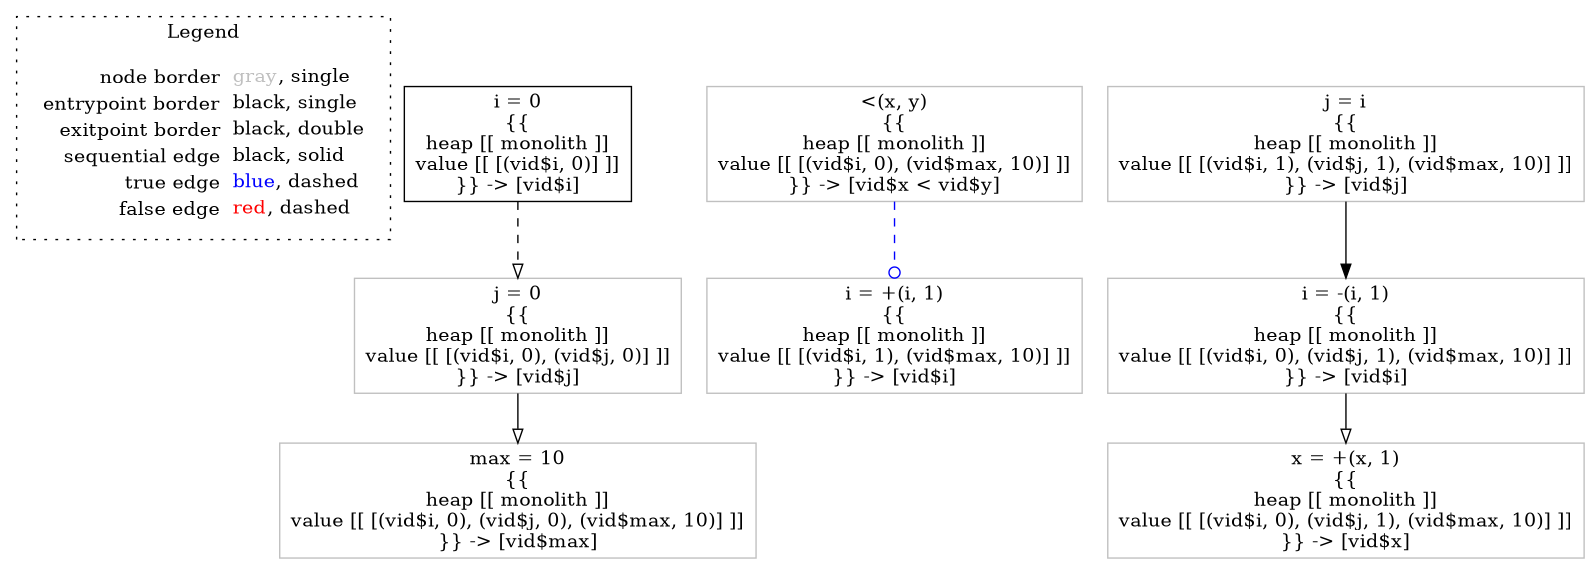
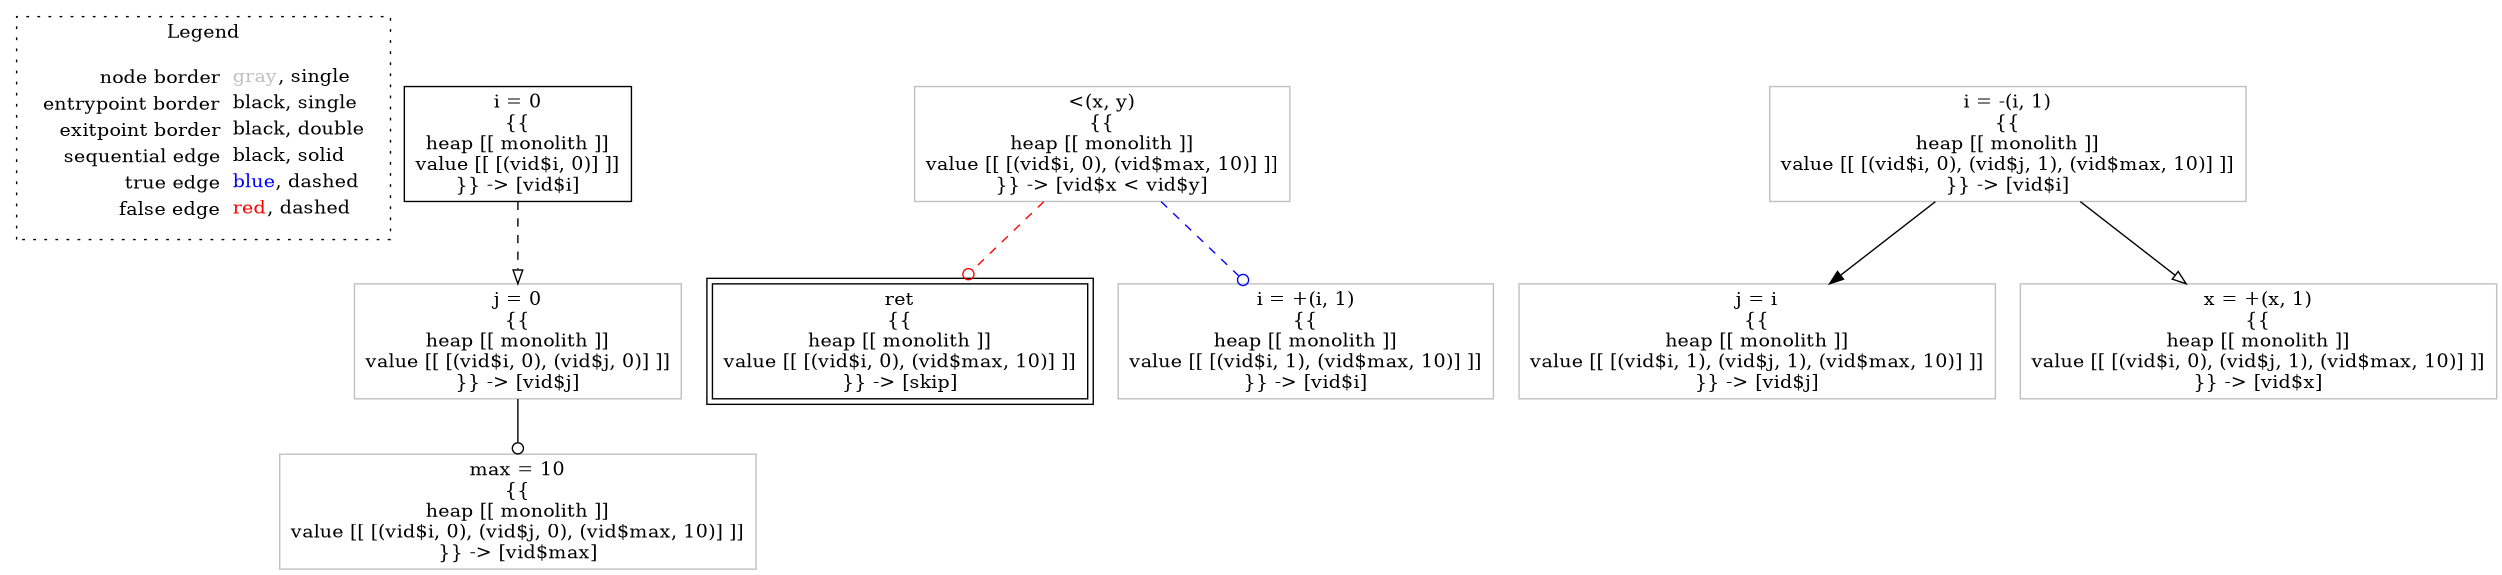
edge "j = i" -> "i = -(i, 1)": reversed
node "ret": added
edge "j = 0" -> "max = 10": arrowhead onormal -> odot
